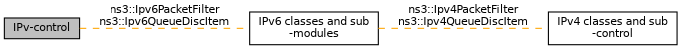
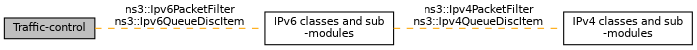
node "IPv-control": label "IPv-control" -> "Traffic-control"
node "IPv4 classes and sub -control": label "IPv4 classes and sub -control" -> "IPv4 classes and sub -modules"
